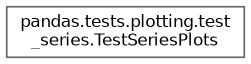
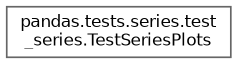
node "pandas.tests.plotting.test _series.TestSeriesPlots": label "pandas.tests.plotting.test _series.TestSeriesPlots" -> "pandas.tests.series.test _series.TestSeriesPlots"
